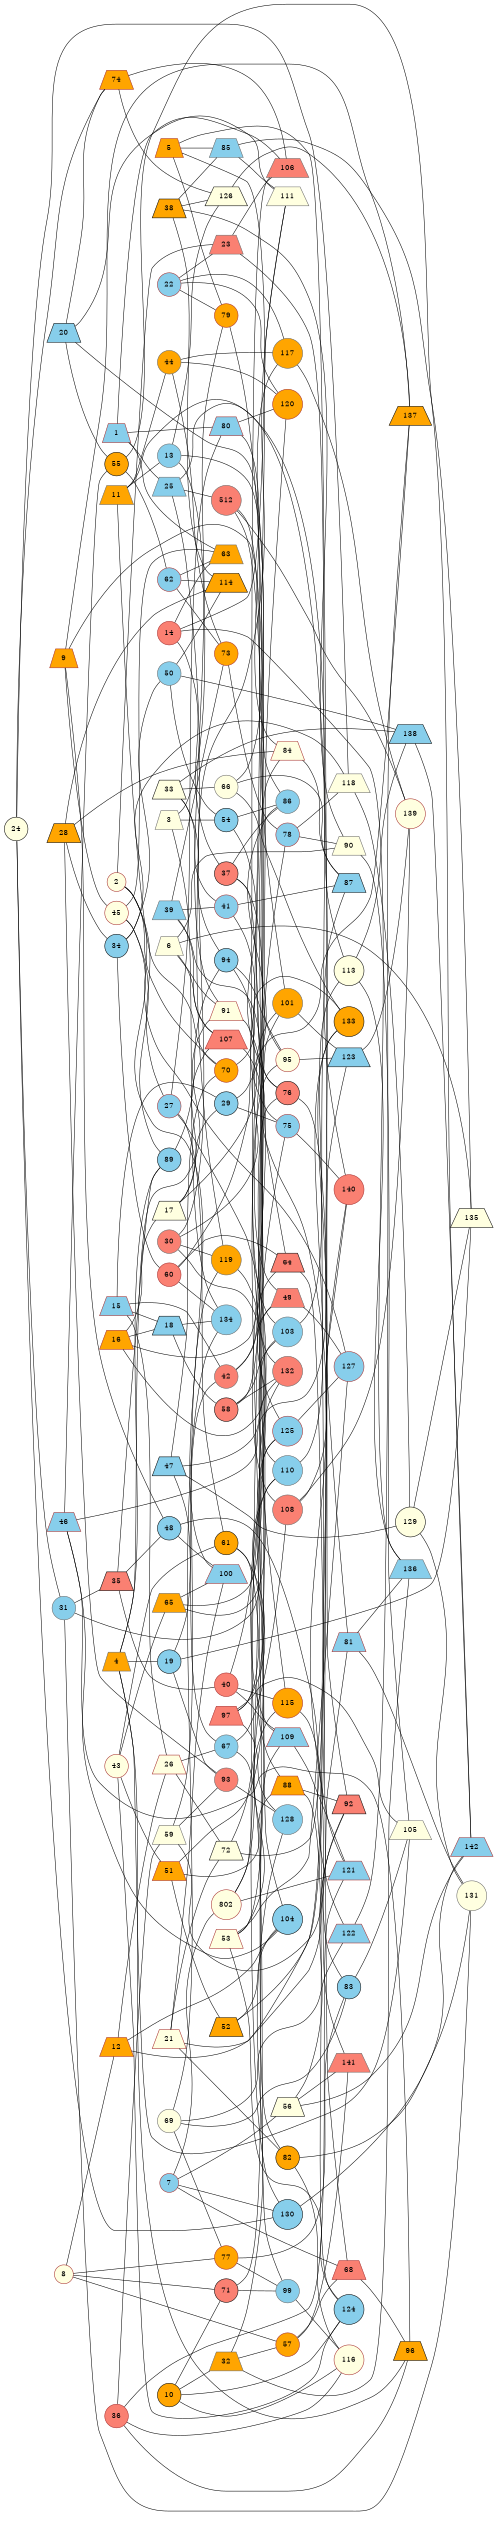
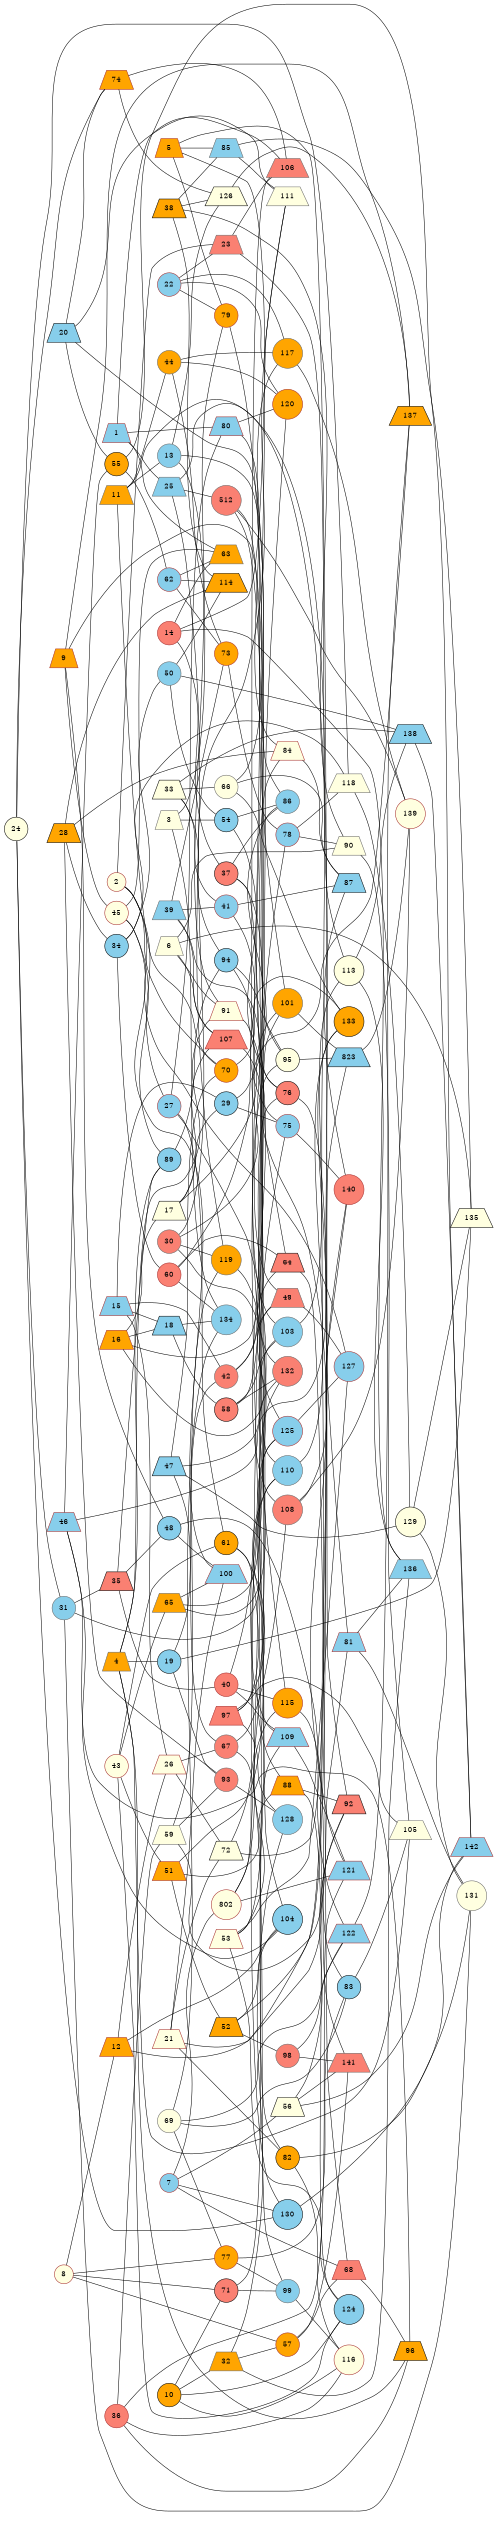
node "123": label "123" -> "823"
node "95": color brown -> black
node "67": fillcolor skyblue -> salmon
node "98": added
